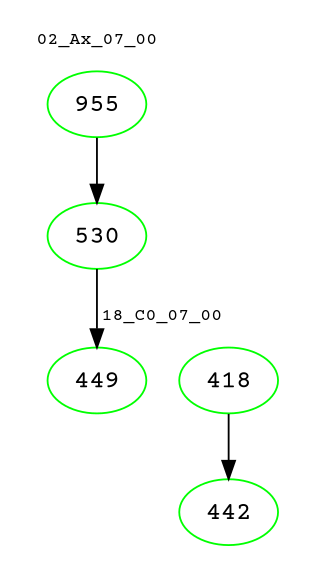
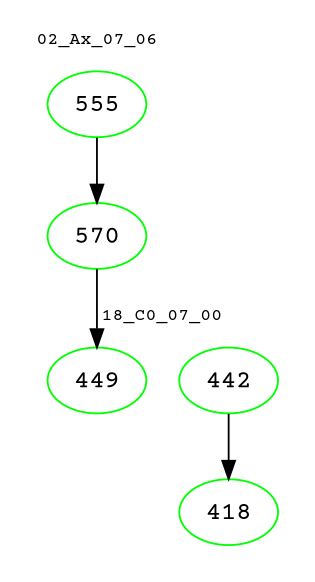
cluster "02_Ax_07_00": label "02_Ax_07_00" -> "02_Ax_07_06"
node "955": label "955" -> "555"
node "530": label "530" -> "570"
edge "418" -> "442": reversed
